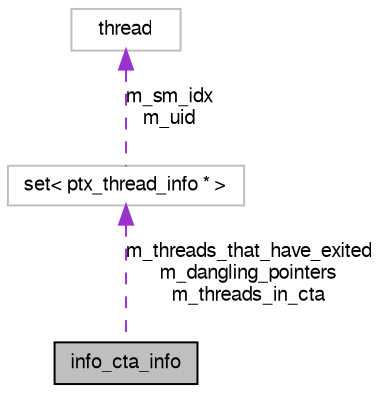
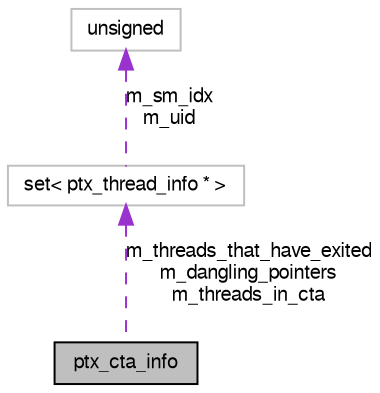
node "thread": label "thread" -> "unsigned"
node "info_cta_info": label "info_cta_info" -> "ptx_cta_info"
